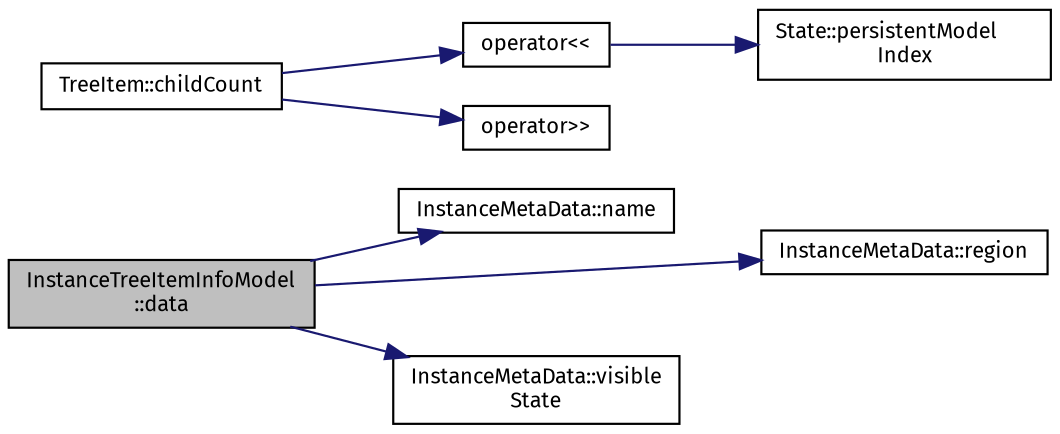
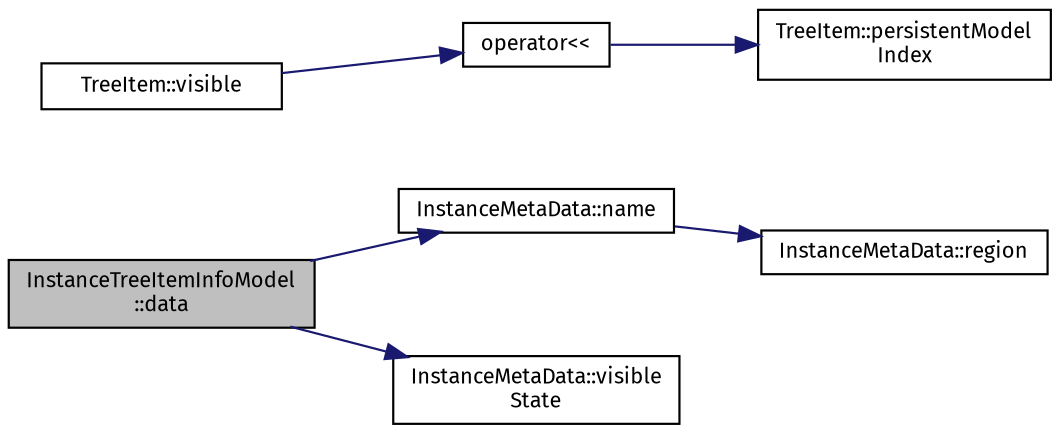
node "State::persistentModel Index": label "State::persistentModel Index" -> "TreeItem::persistentModel Index"
node "TreeItem::childCount": label "TreeItem::childCount" -> "TreeItem::visible"
node "operator>>": removed
edge "InstanceTreeItemInfoModel ::data" -> "InstanceMetaData::region": now "InstanceMetaData::name" -> "InstanceMetaData::region"
